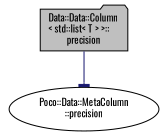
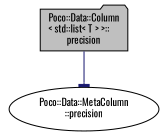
node "Data::Data::Column < std::list< T > >:: precision": label "Data::Data::Column < std::list< T > >:: precision" -> "Poco::Data::Column < std::list< T > >:: precision"
